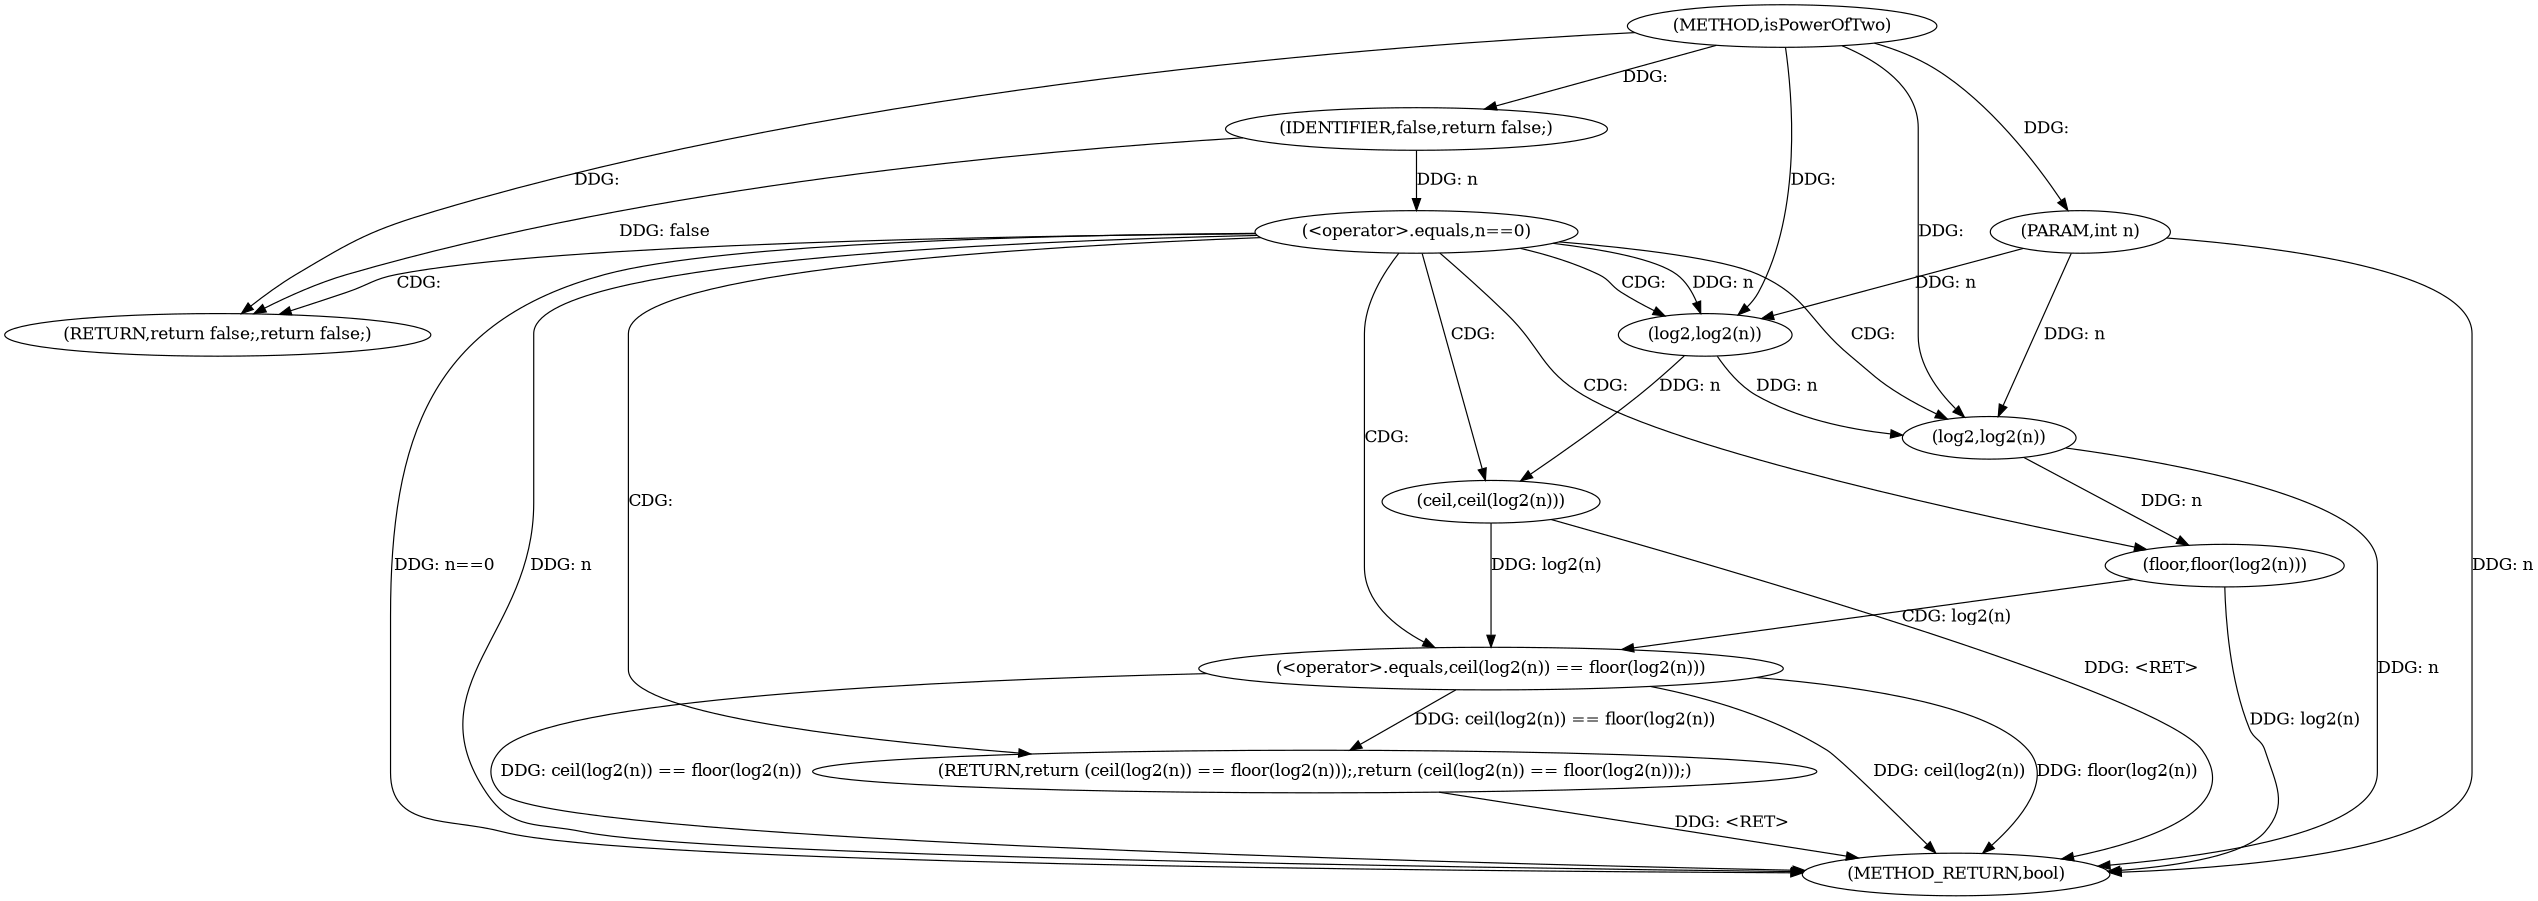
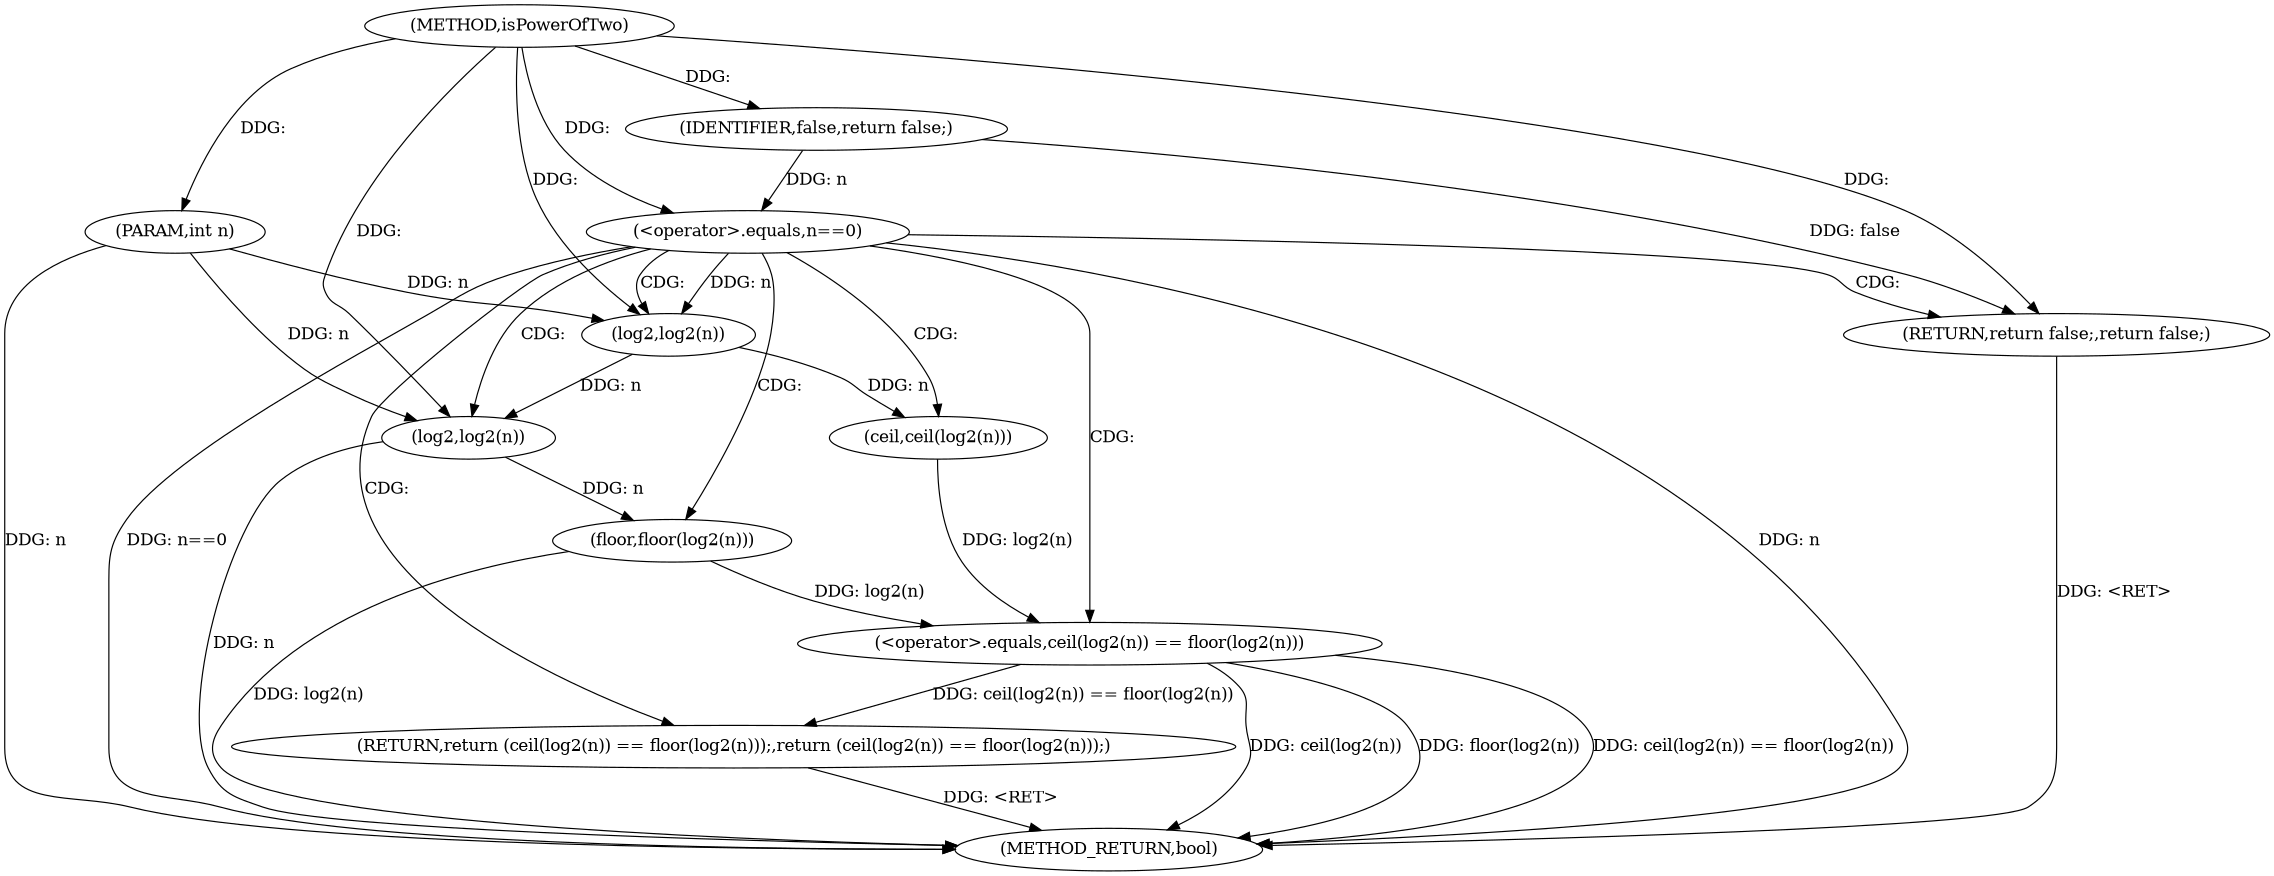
edge "(METHOD,isPowerOfTwo)" -> "(<operator>.equals,n==0)": added, label "DDG:"
edge "(floor,floor(log2(n)))" -> "(<operator>.equals,ceil(log2(n)) == floor(log2(n)))": label "CDG: log2(n)" -> "DDG: log2(n)"
edge "(ceil,ceil(log2(n)))" -> "(METHOD_RETURN,bool)": now "(RETURN,return false;,return false;)" -> "(METHOD_RETURN,bool)"
